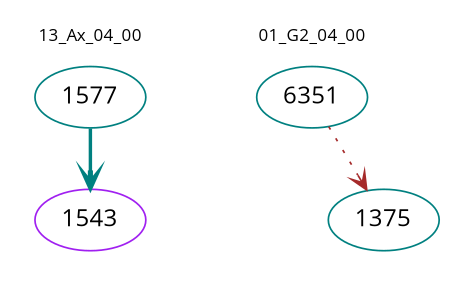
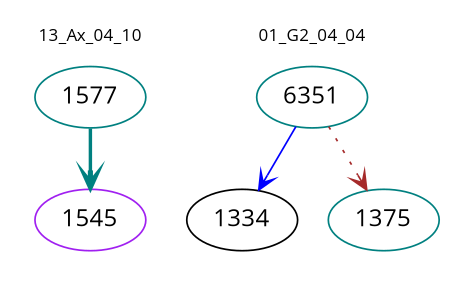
cluster "13_Ax_04_00": label "13_Ax_04_00" -> "13_Ax_04_10"
cluster "01_G2_04_00": label "01_G2_04_00" -> "01_G2_04_04"
node "1543": label "1543" -> "1545"
node "1334": added
